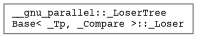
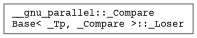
node "__gnu_parallel::_LoserTree Base< _Tp, _Compare >::_Loser": label "__gnu_parallel::_LoserTree Base< _Tp, _Compare >::_Loser" -> "__gnu_parallel::_Compare Base< _Tp, _Compare >::_Loser"
